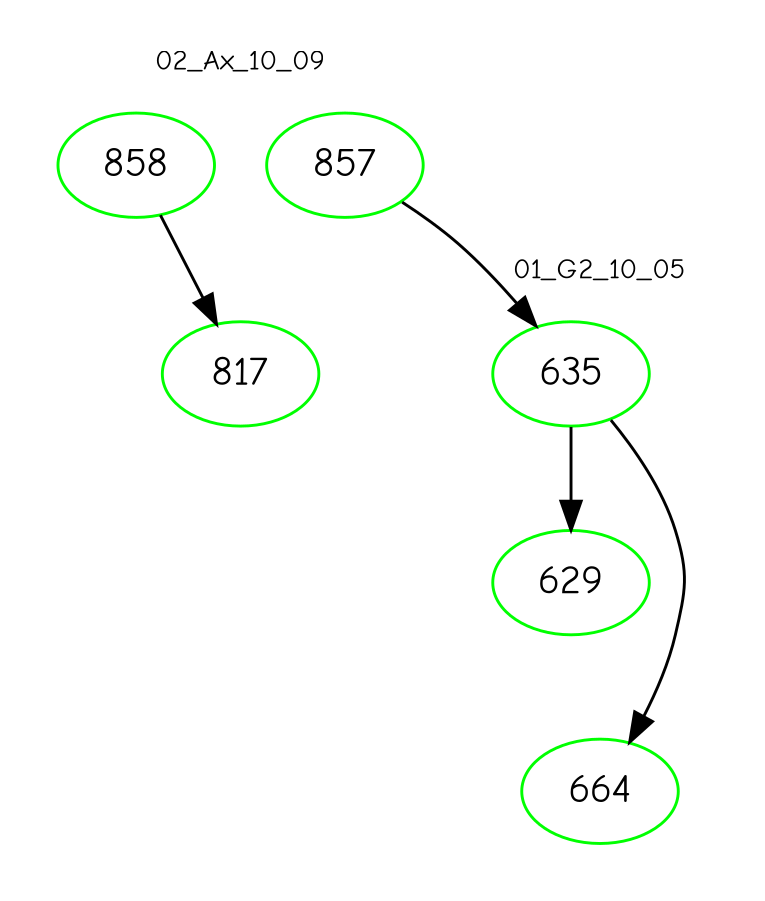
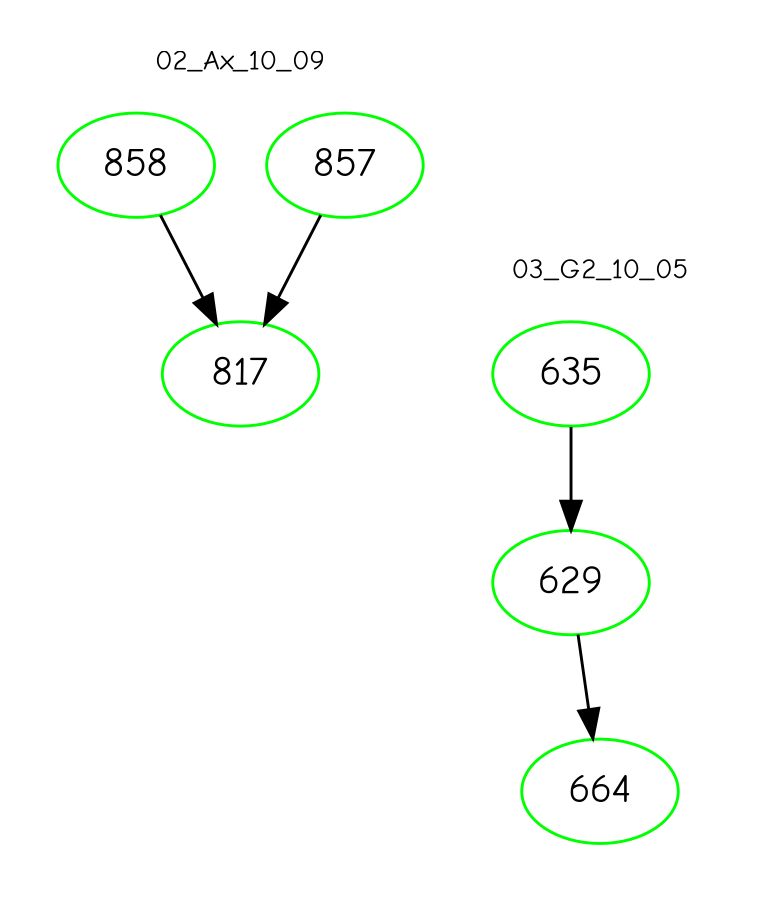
cluster "01_G2_10_05": label "01_G2_10_05" -> "03_G2_10_05"
edge "857" -> "635": now "857" -> "817"
edge "635" -> "664": now "629" -> "664"
